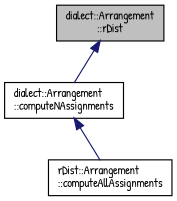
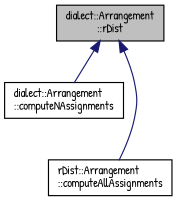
edge "rDist::Arrangement ::computeAllAssignments" -> "dialect::Arrangement ::computeNAssignments": now "rDist::Arrangement ::computeAllAssignments" -> "dialect::Arrangement ::rDist"
